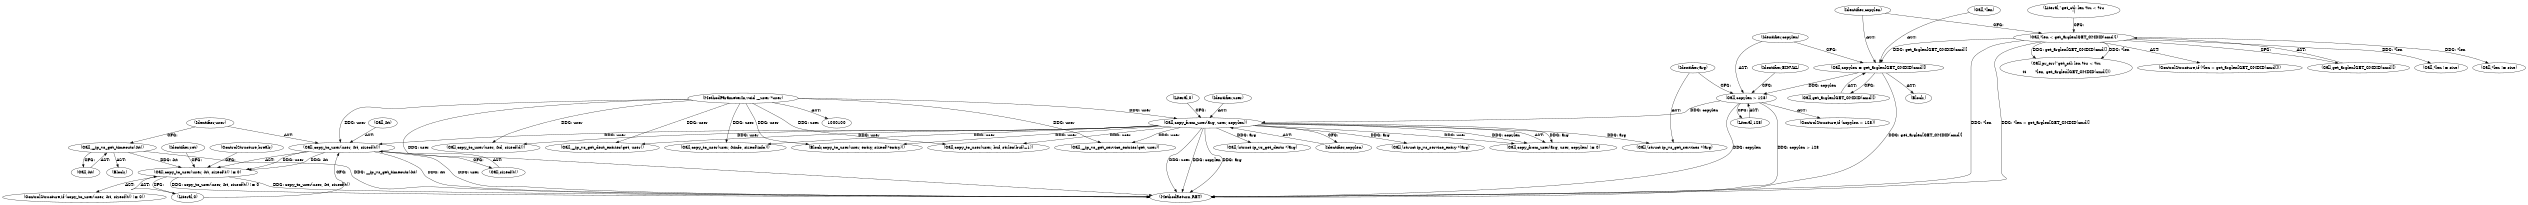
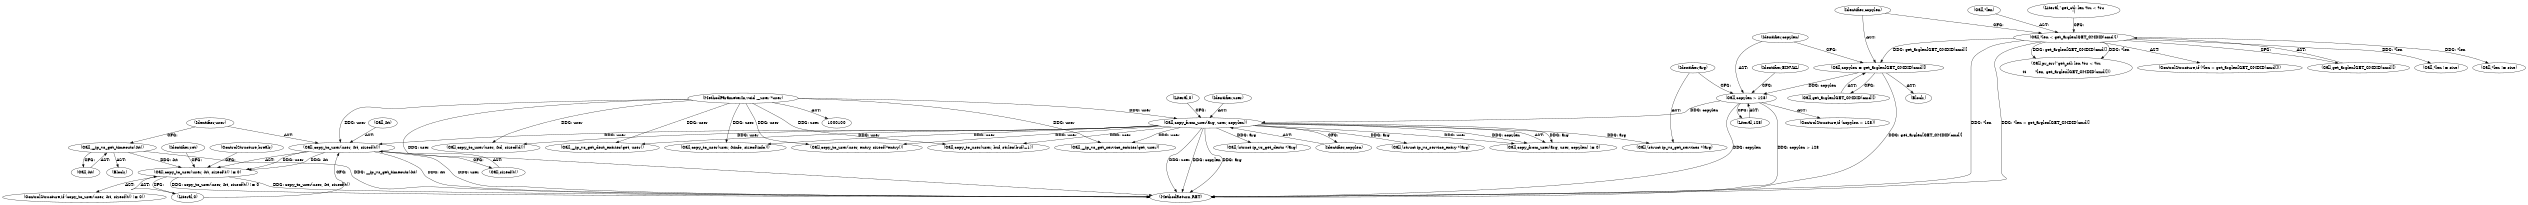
edge "(Call,*len)" -> "(Call,copylen = get_arglen[GET_CMDID(cmd)])": now "(Call,*len)" -> "(Call,*len < get_arglen[GET_CMDID(cmd)])"
node "(Block,copy_to_user(user, entry, sizeof(*entry)))": label "(Block,copy_to_user(user, entry, sizeof(*entry)))" -> "(Call,copy_to_user(user, entry, sizeof(*entry)))"
